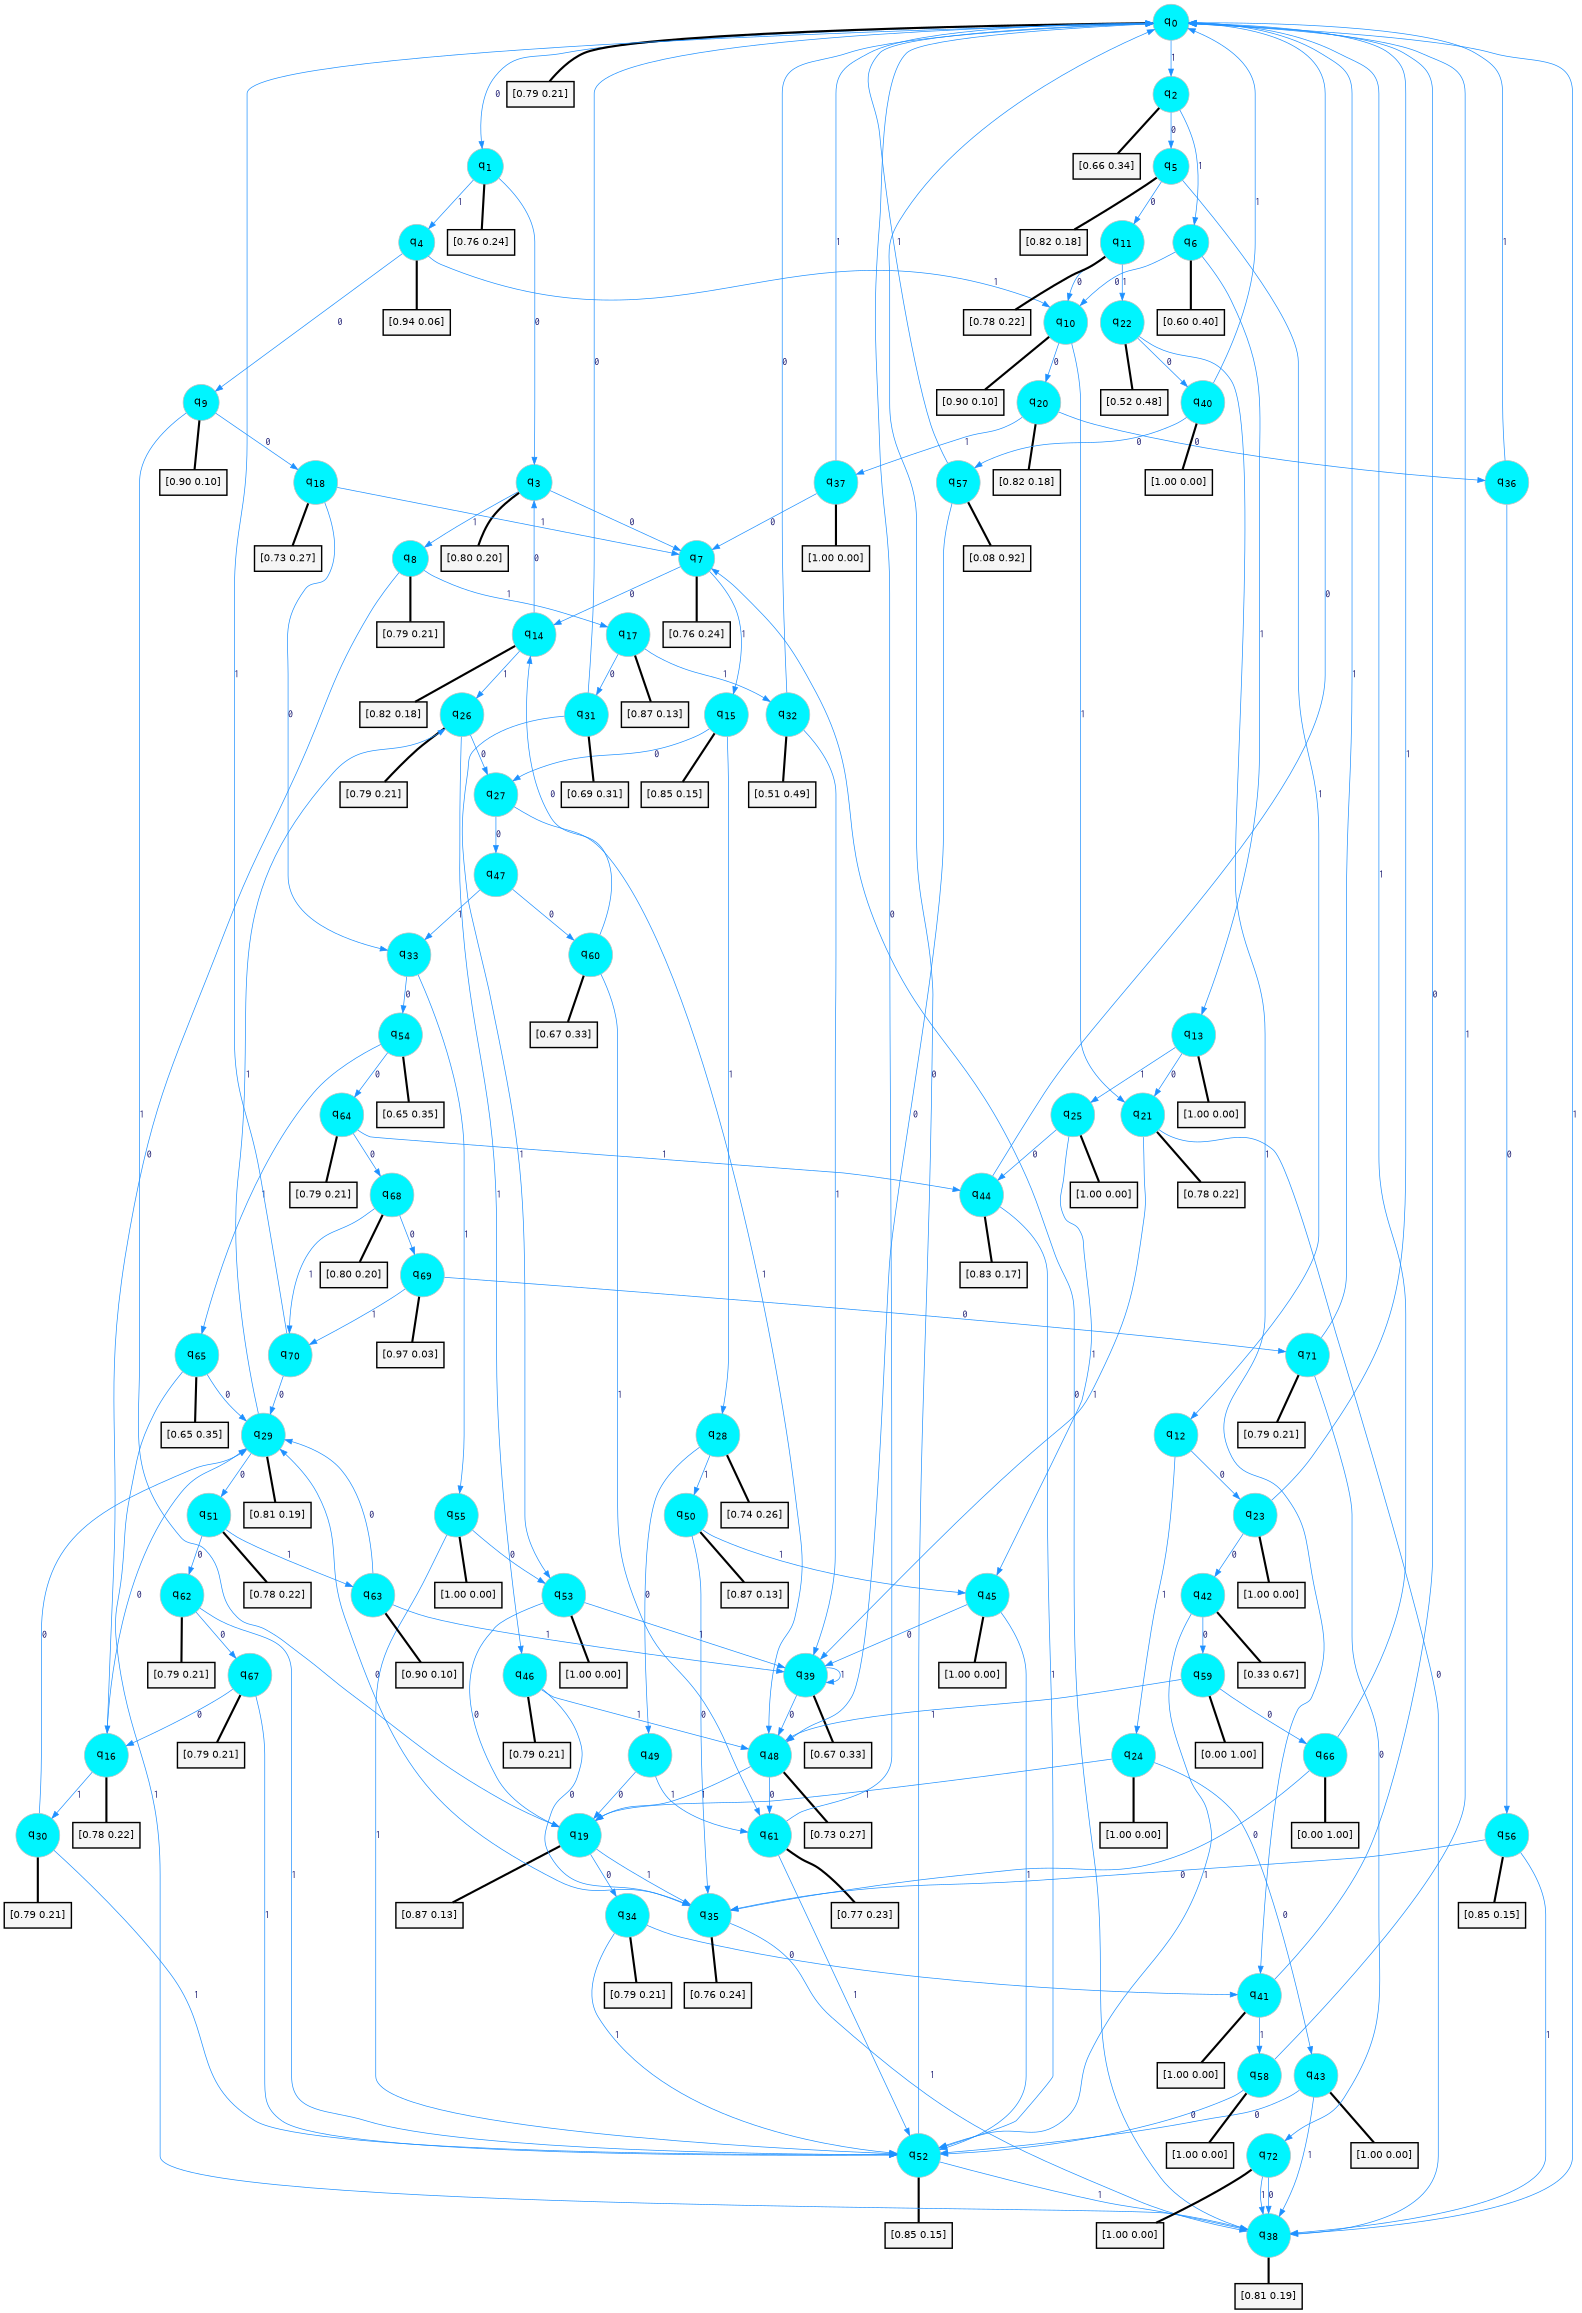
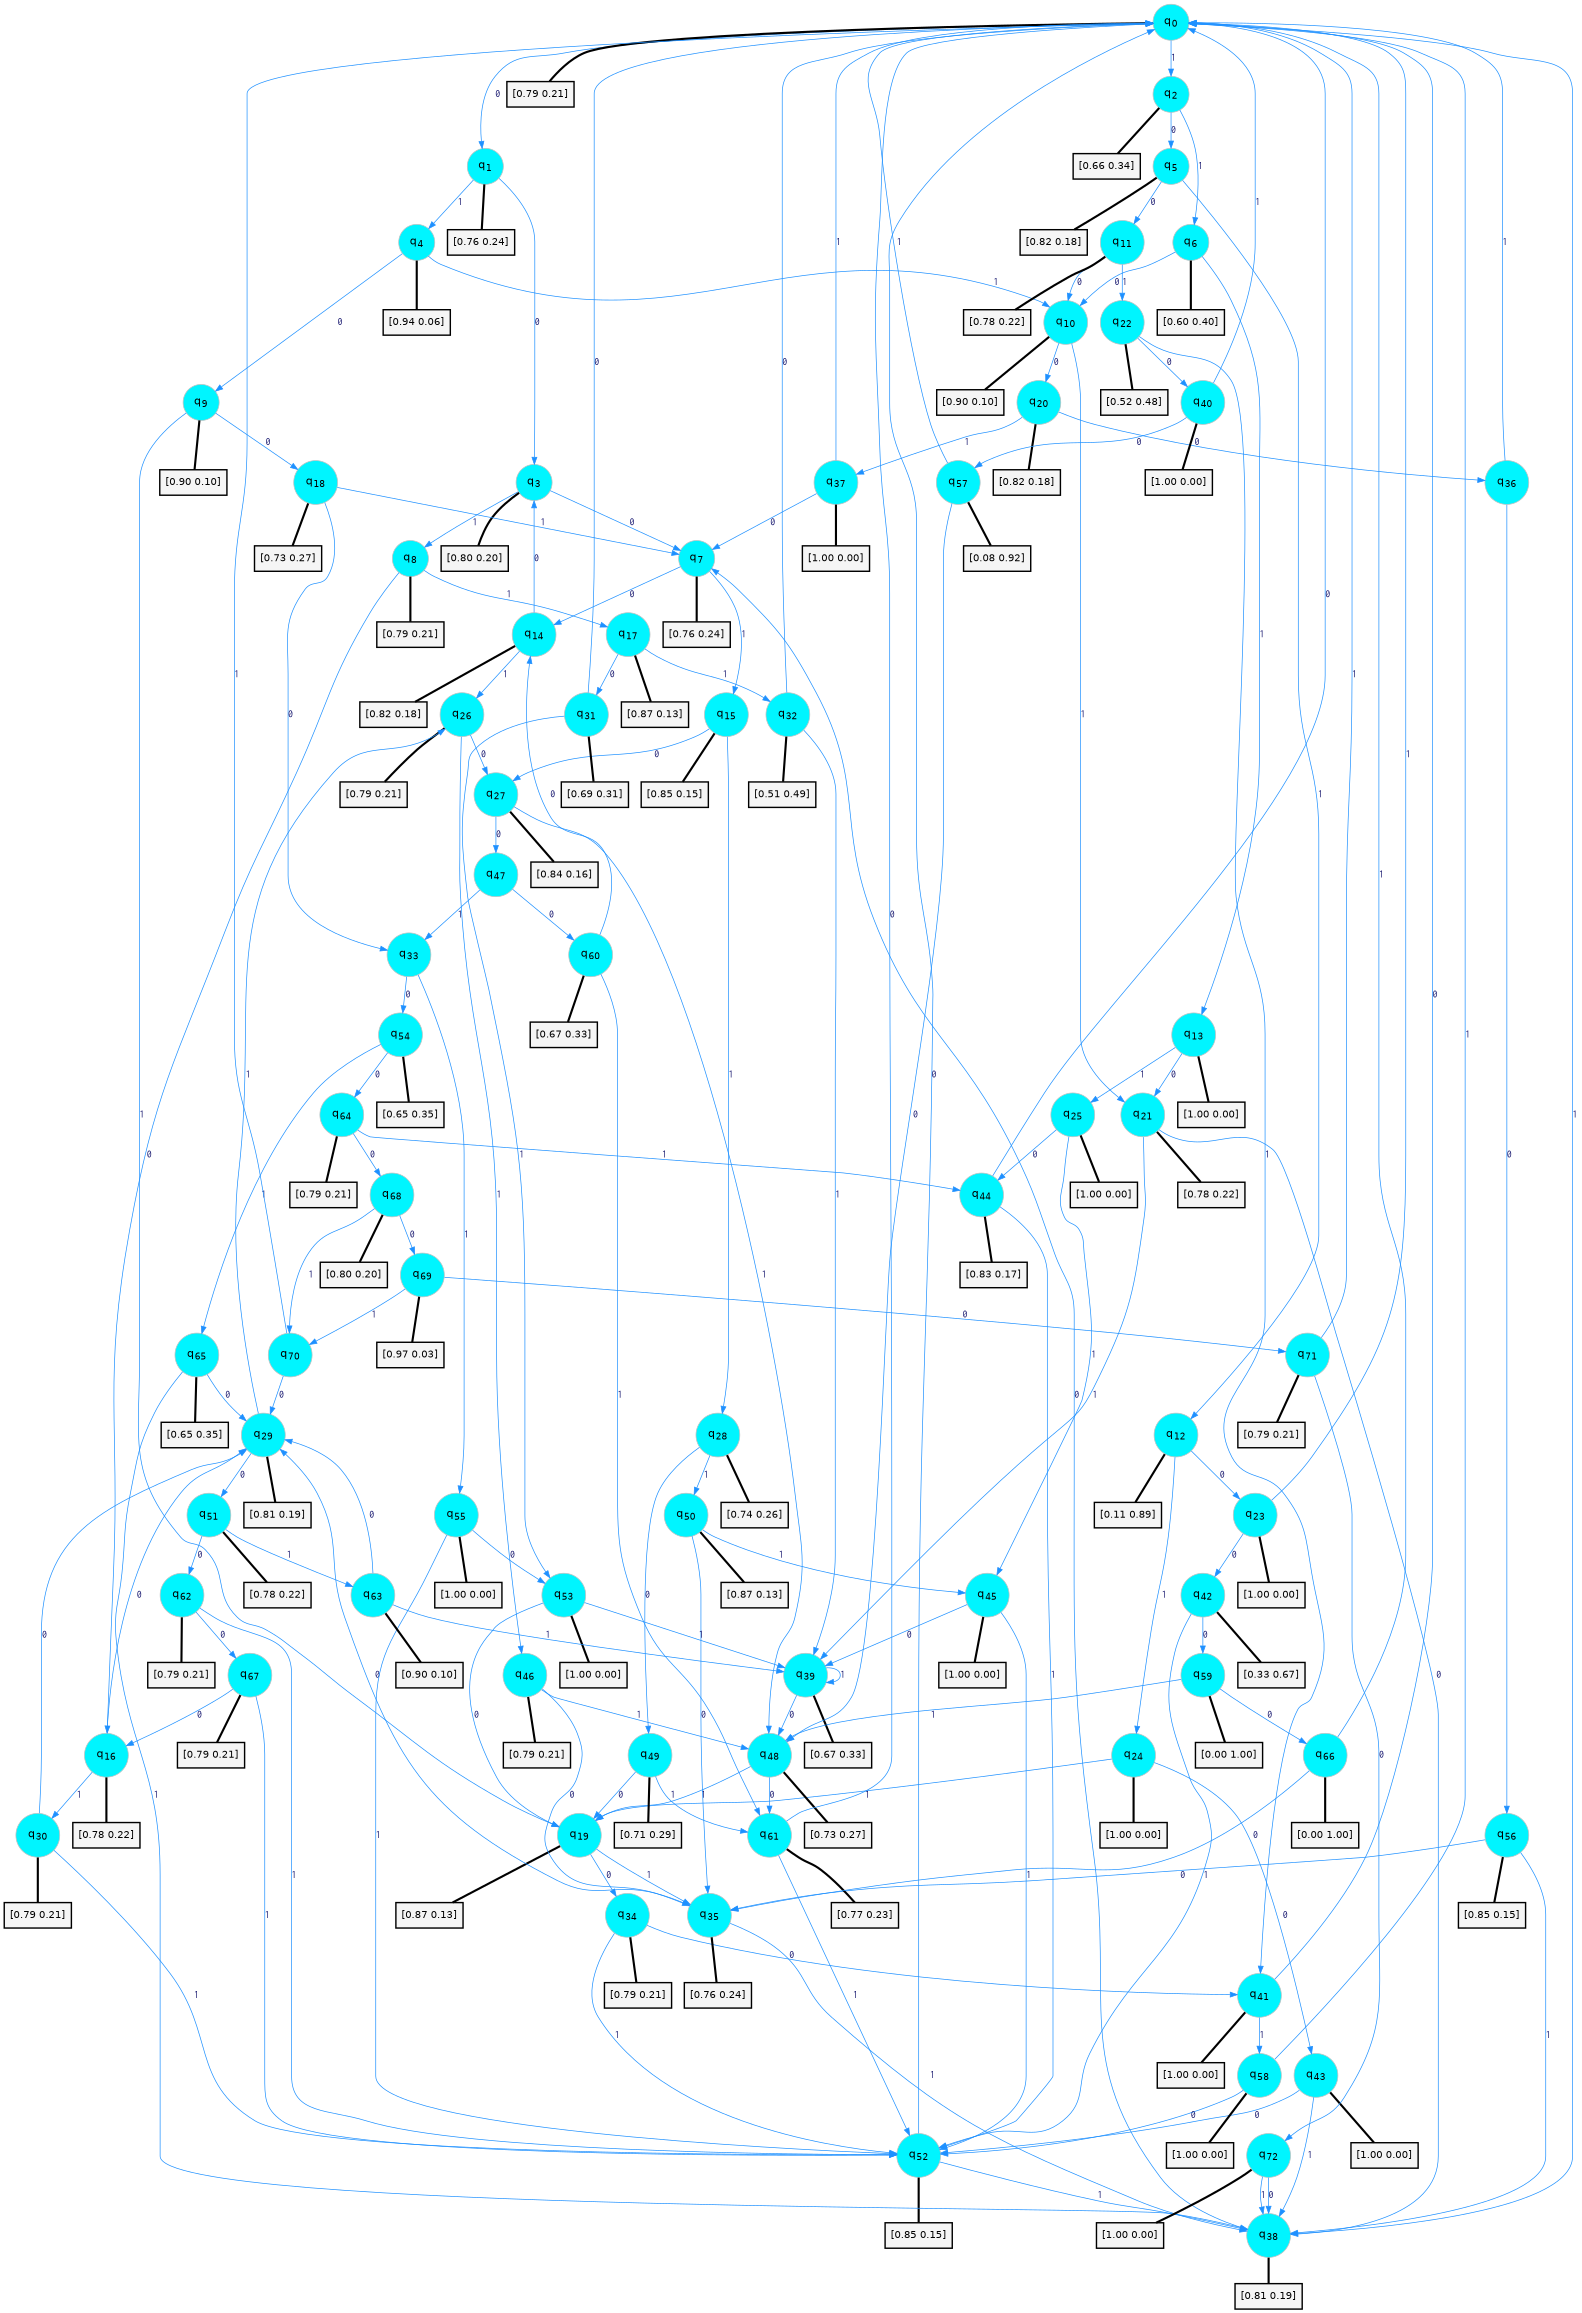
node "[0.84 0.16]": added
node "[0.11 0.89]": added
node "[0.71 0.29]": added
